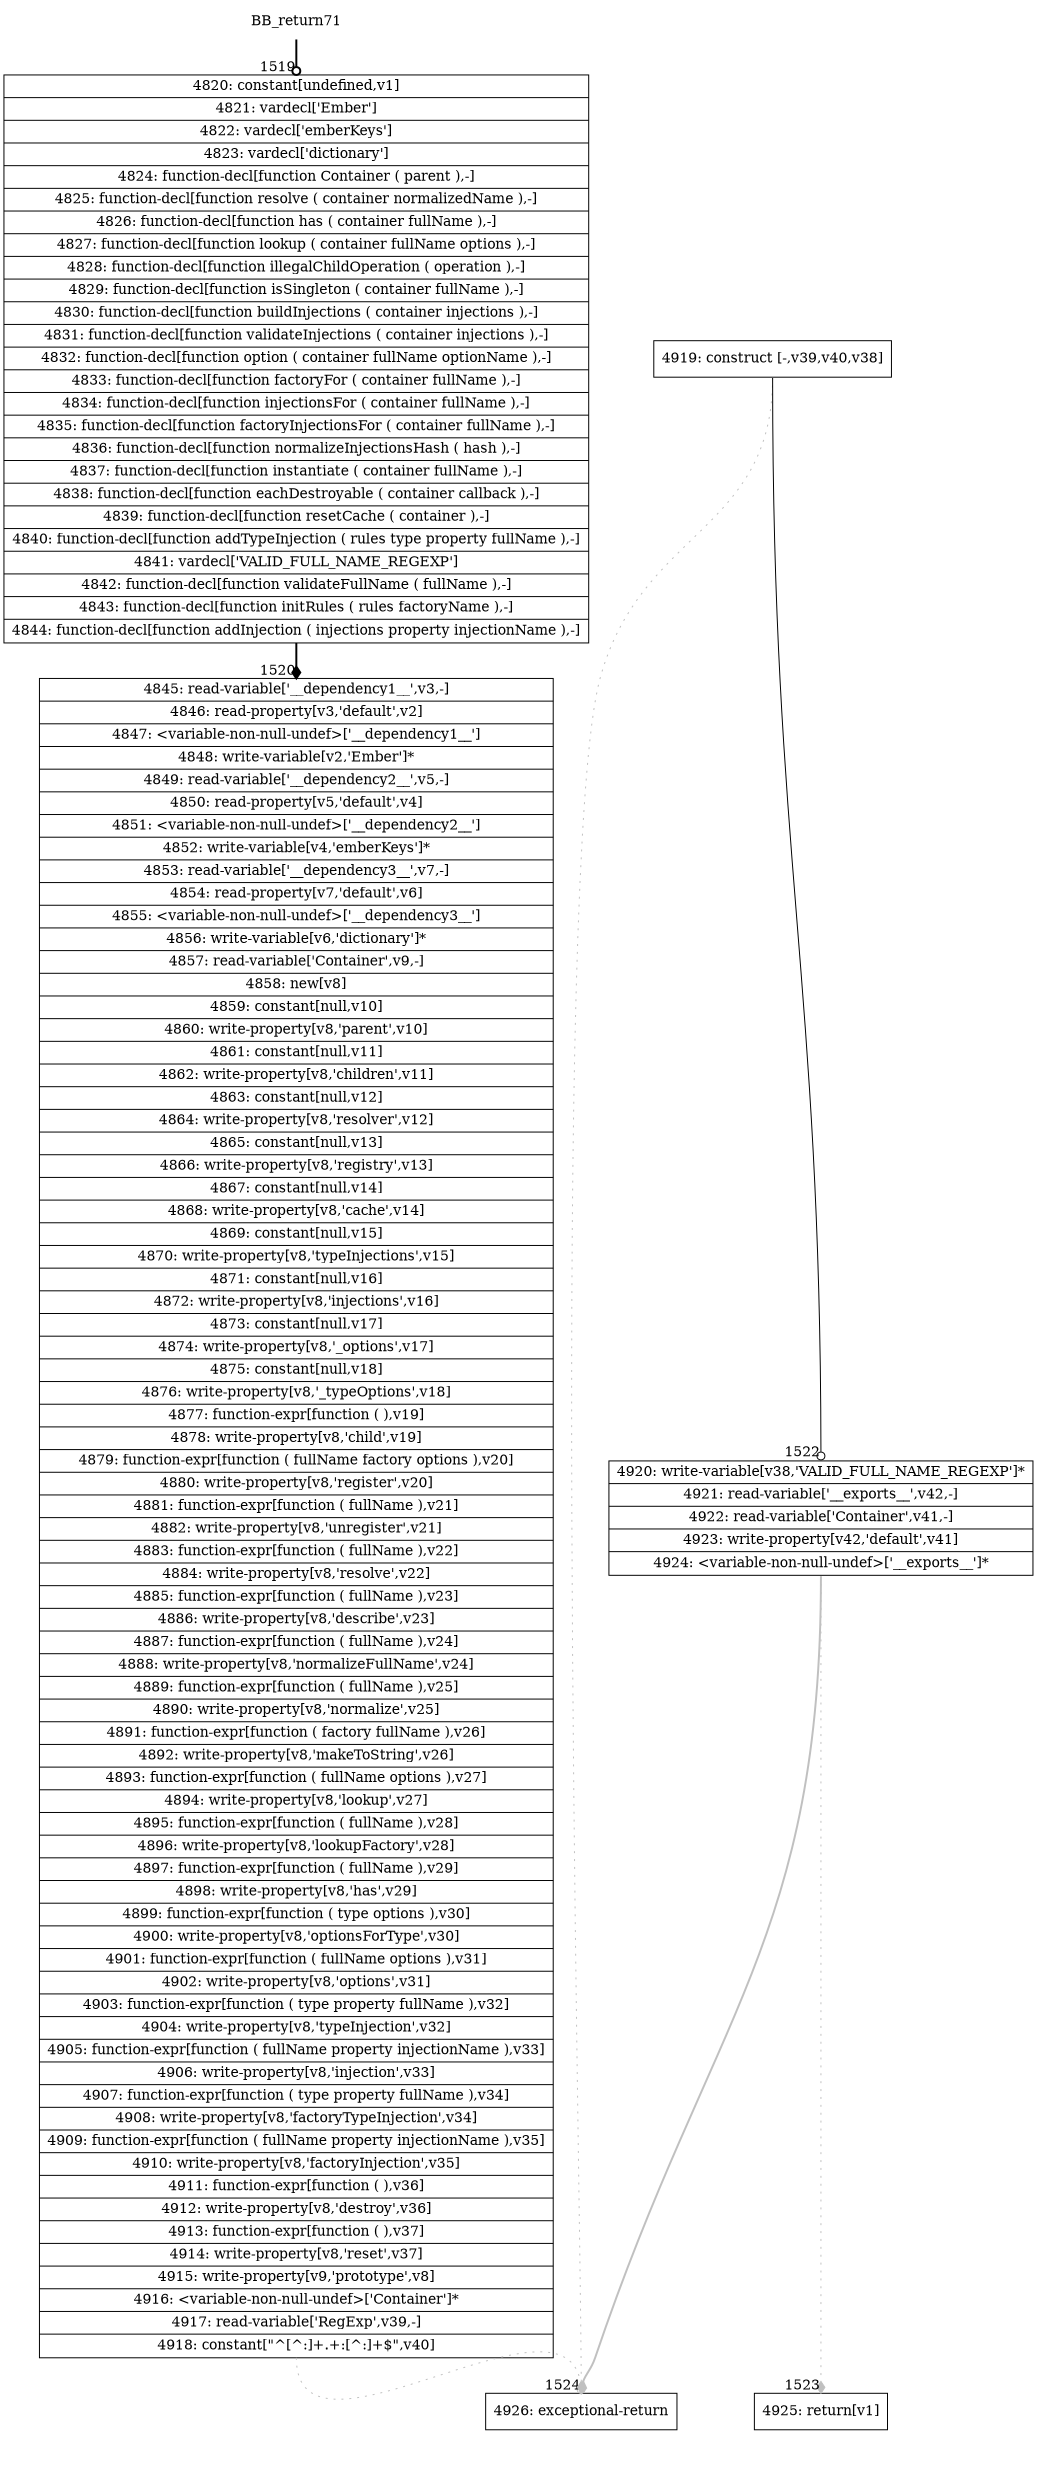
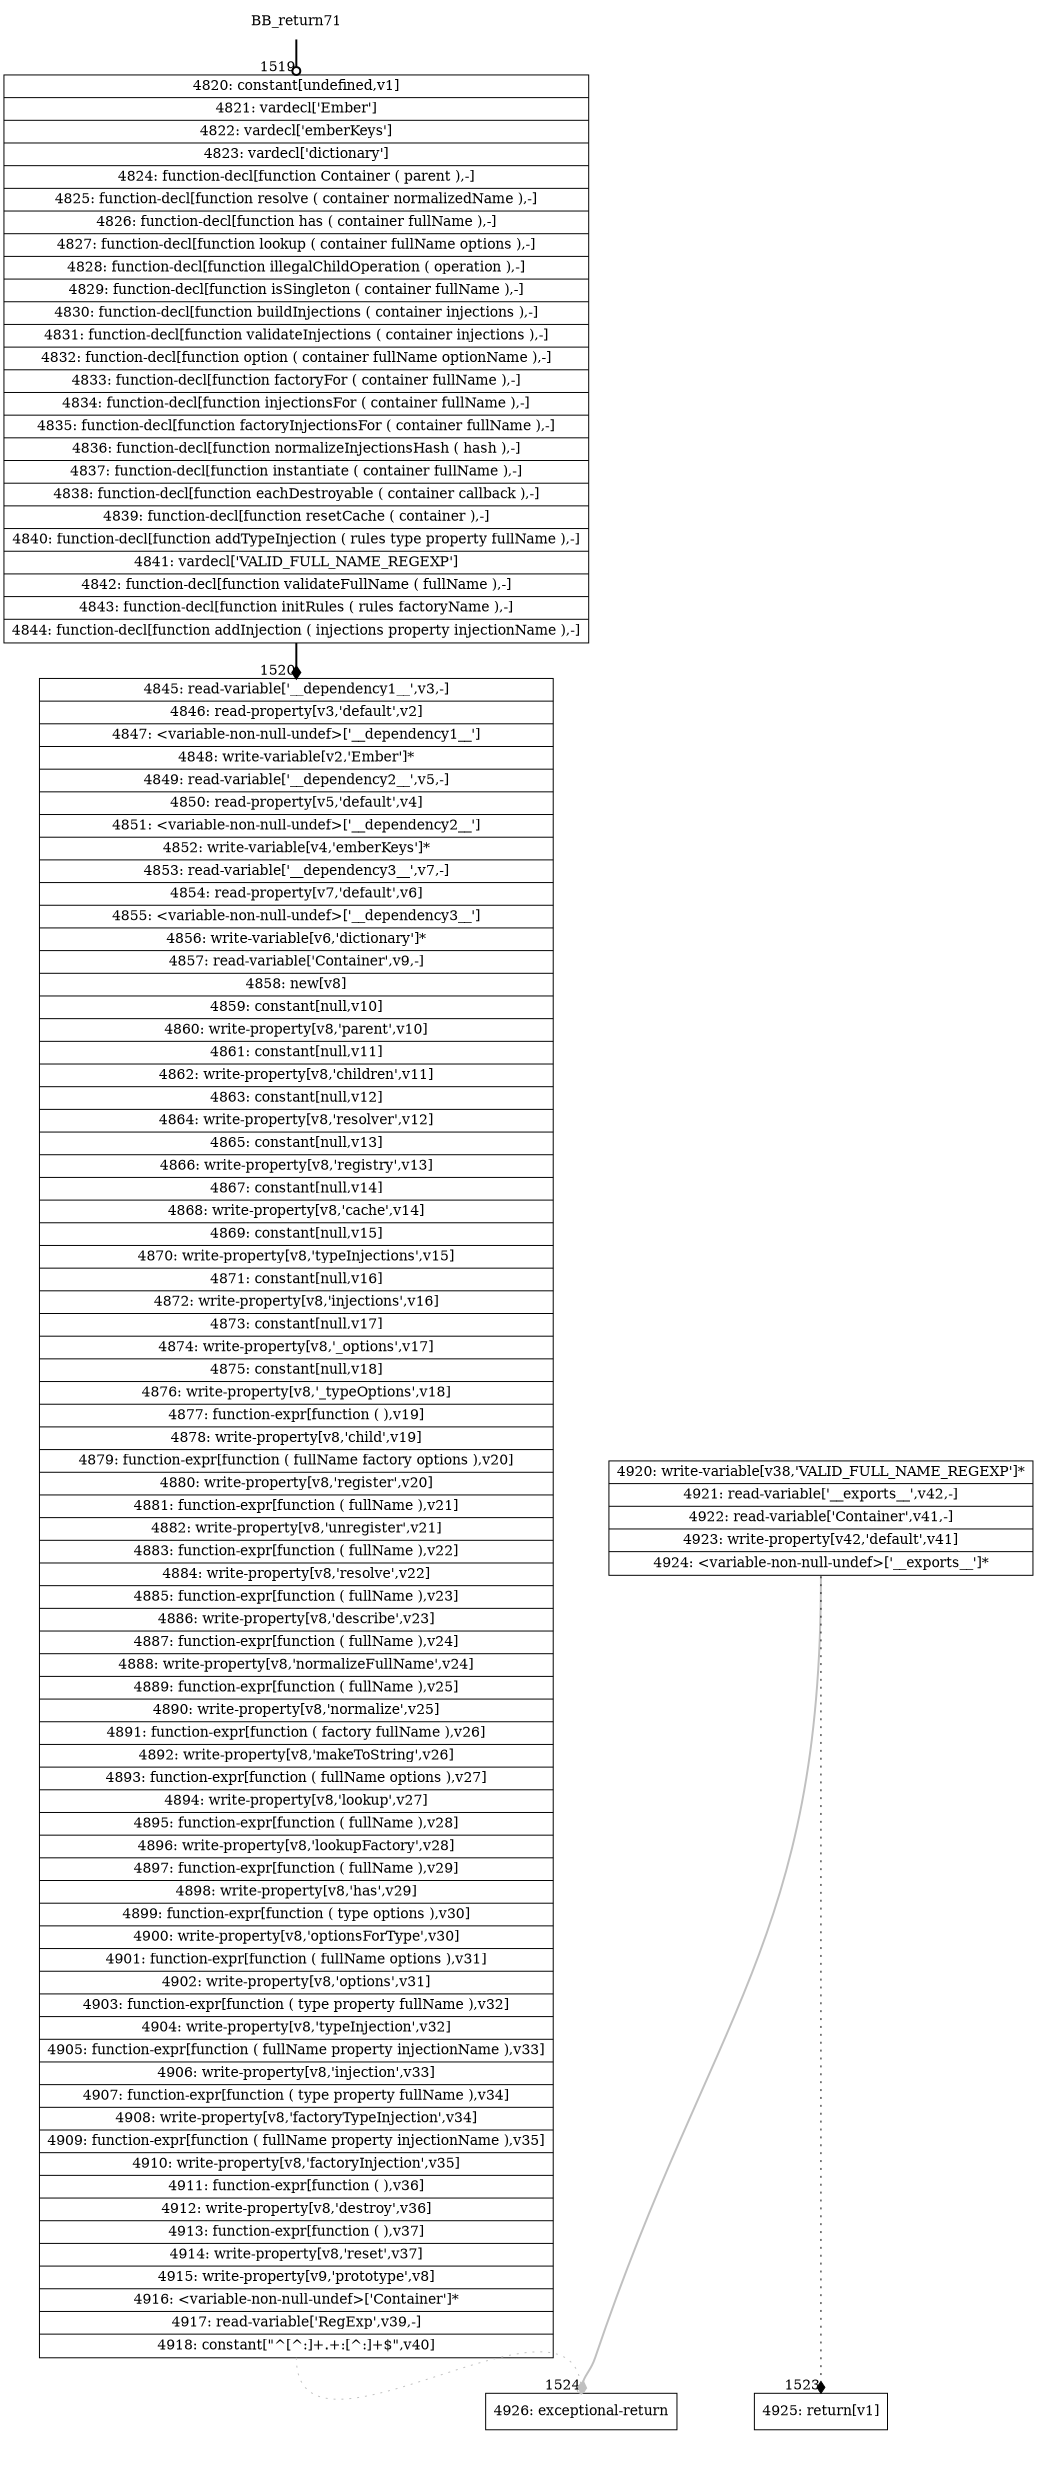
node "4919: construct [-,v39,v40,v38]": removed
edge "4920: write-variable[v38,'VALID_FULL_NAME_REGEXP']*" -> "4925: return[v1]": color gray -> black
